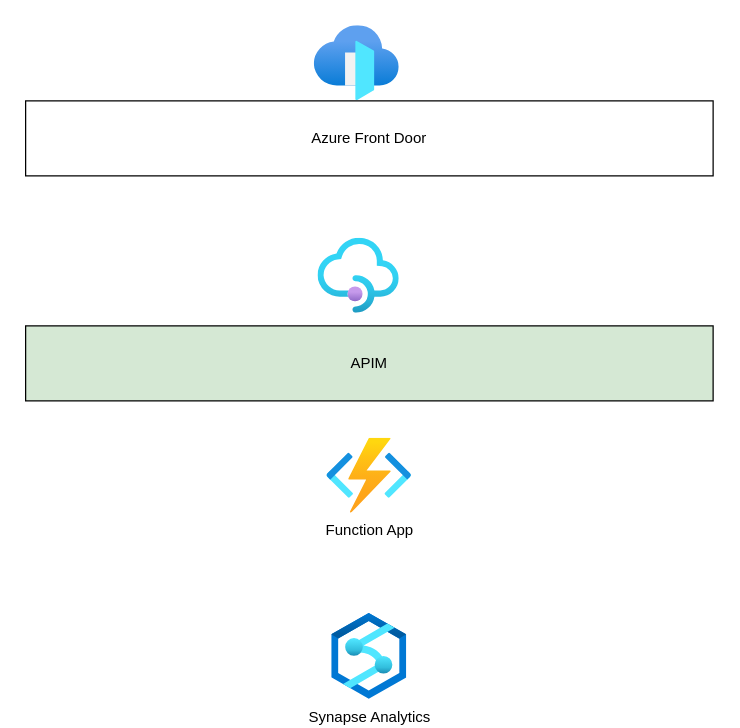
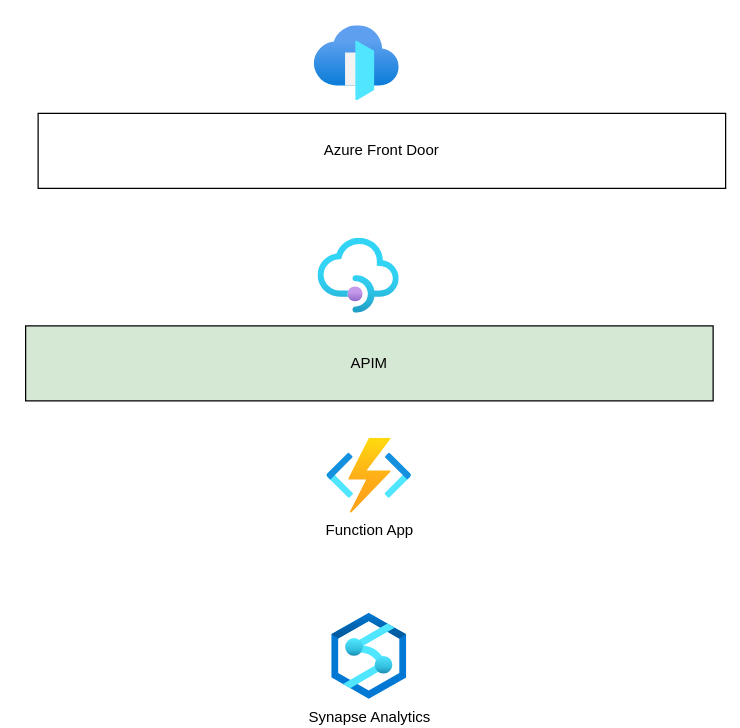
node "Azure Front Door": moved (369, 138) -> (382, 151)
